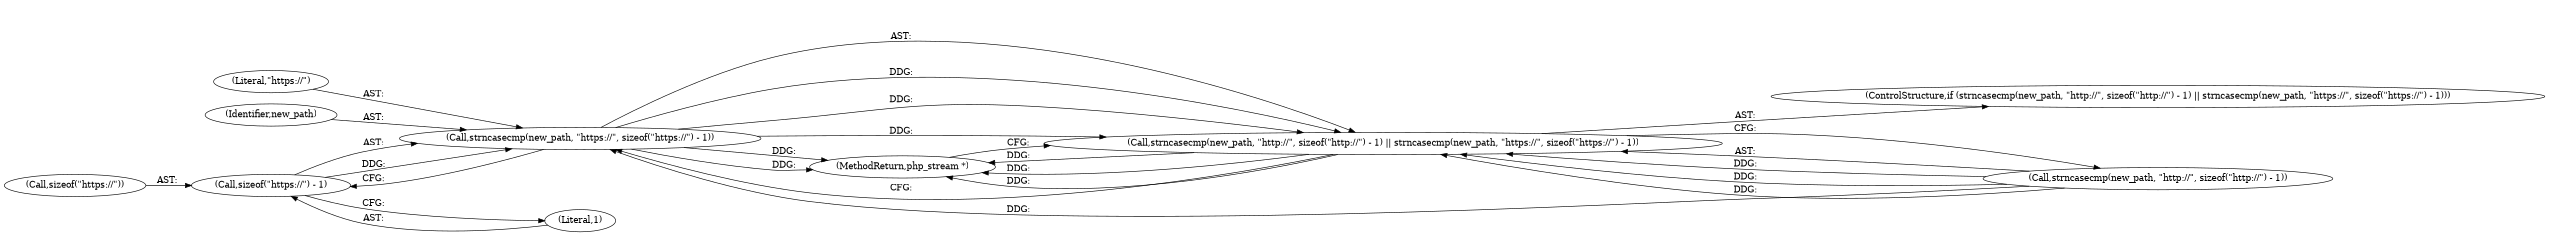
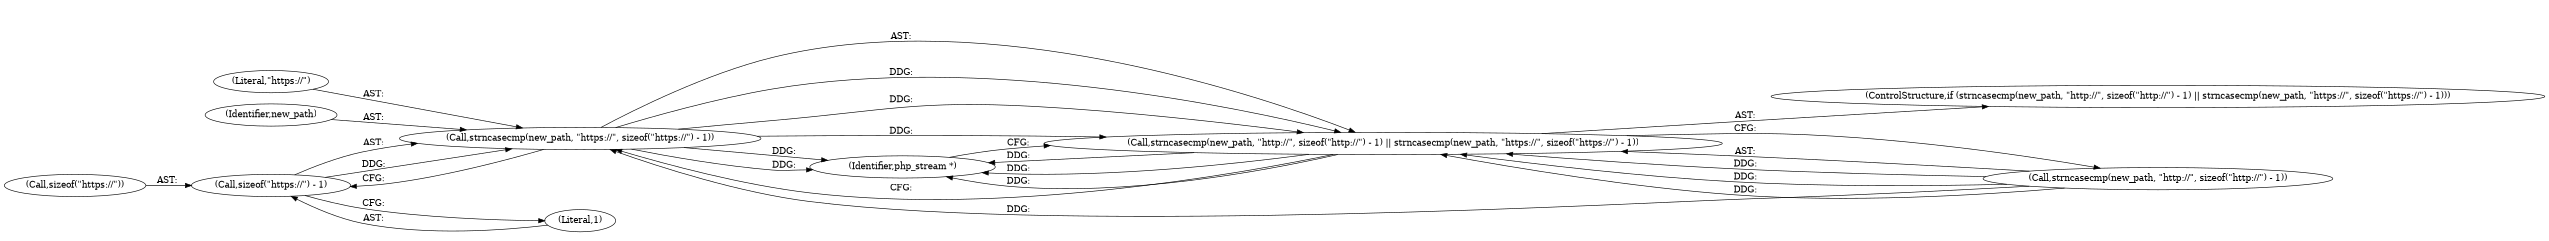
node "(MethodReturn,php_stream *)": label "(MethodReturn,php_stream *)" -> "(Identifier,php_stream *)"
